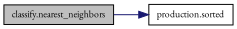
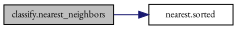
node "production.sorted": label "production.sorted" -> "nearest.sorted"
